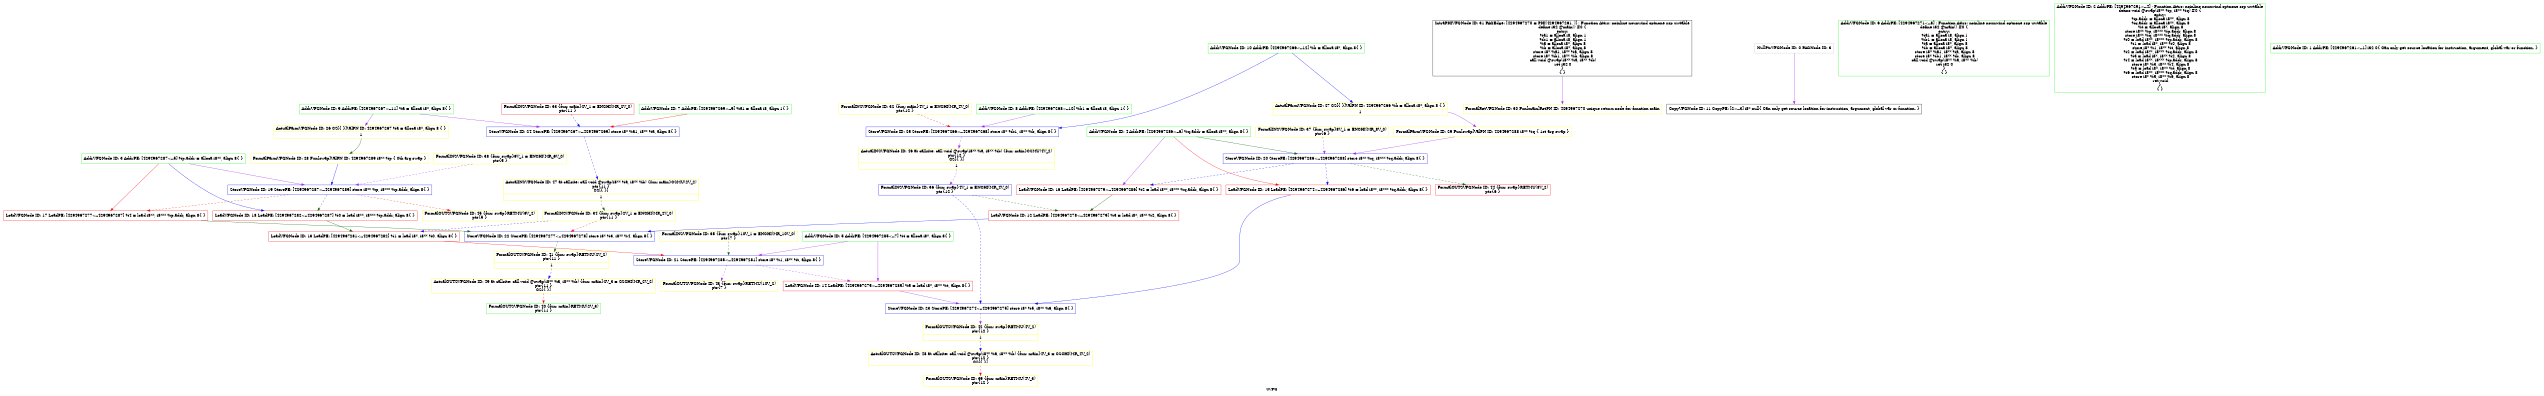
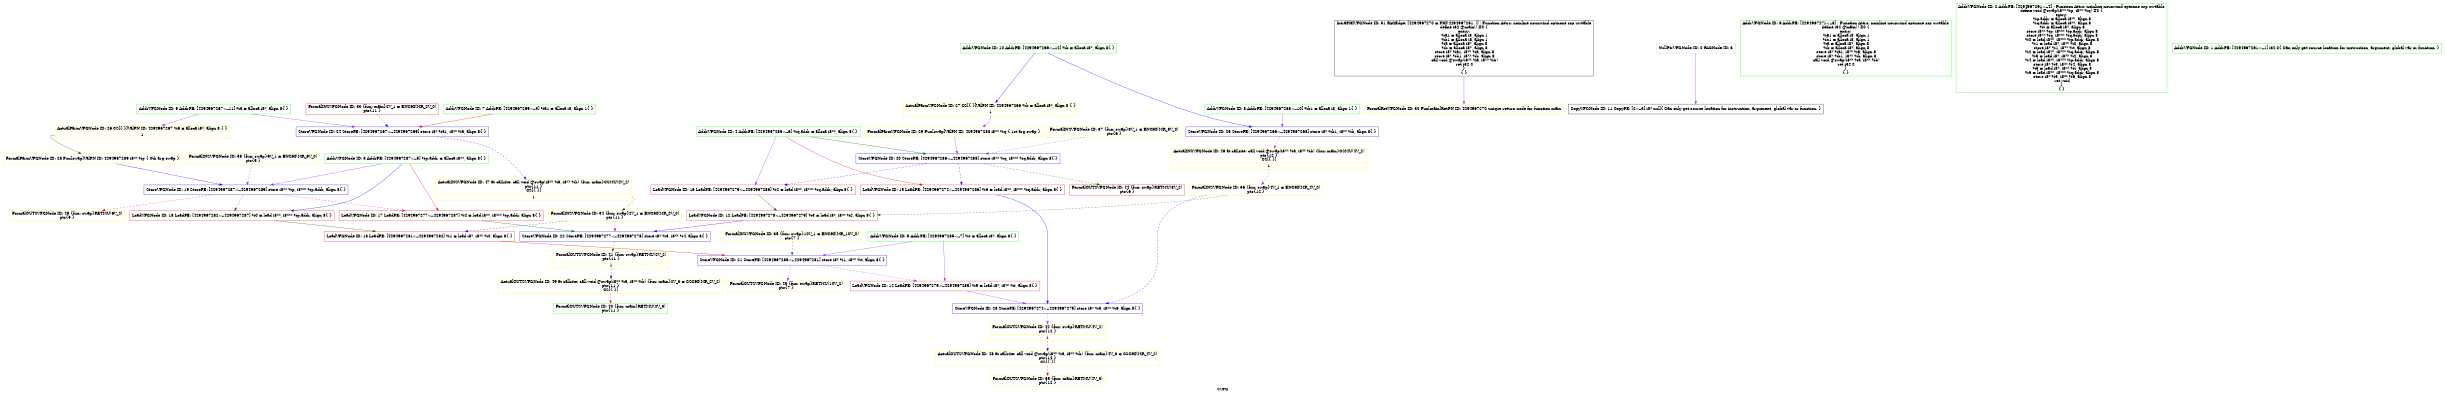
node "FormalINSVFGNode ID: 32 {fun: main}4V_1 = ENCHI(MR_4V_0)": removed
node "FormalINSVFGNode ID: 36 {fun: swap}4V_1 = ENCHI(MR_4V_0)": color blue -> yellow
